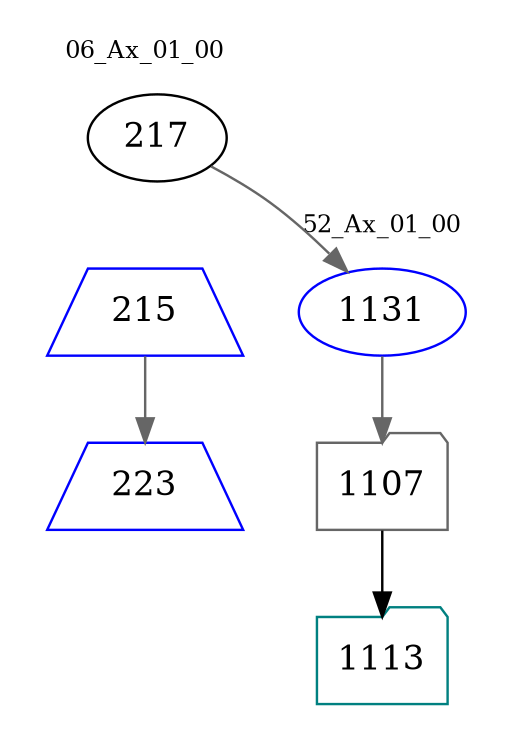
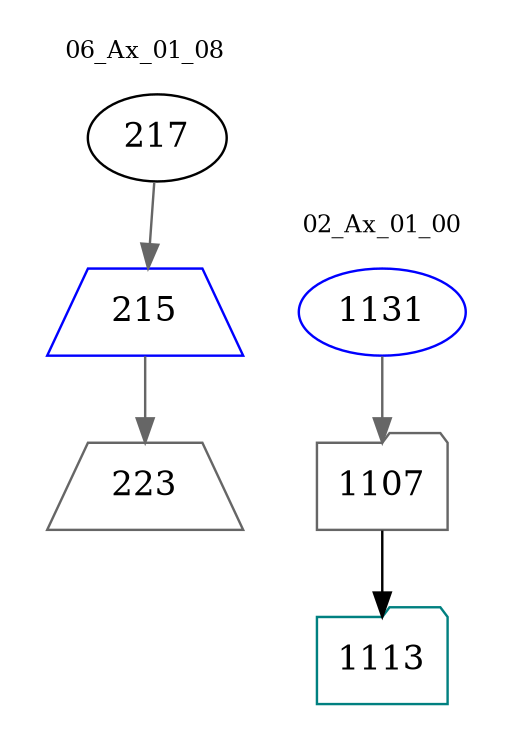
cluster "06_Ax_01_00": label "06_Ax_01_00" -> "06_Ax_01_08"
edge "217" -> "1131": now "217" -> "215"
cluster "52_Ax_01_00": label "52_Ax_01_00" -> "02_Ax_01_00"
node "223": color blue -> gray40
